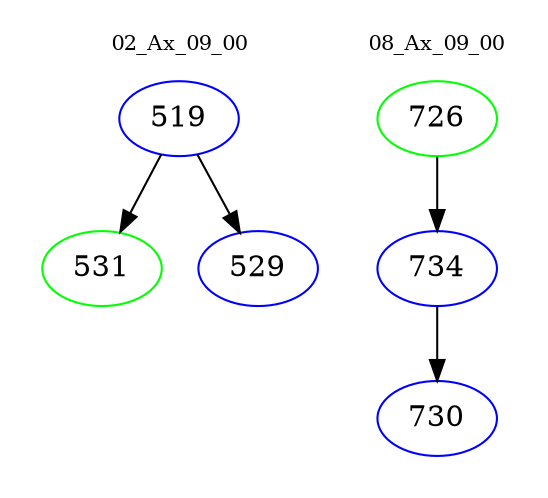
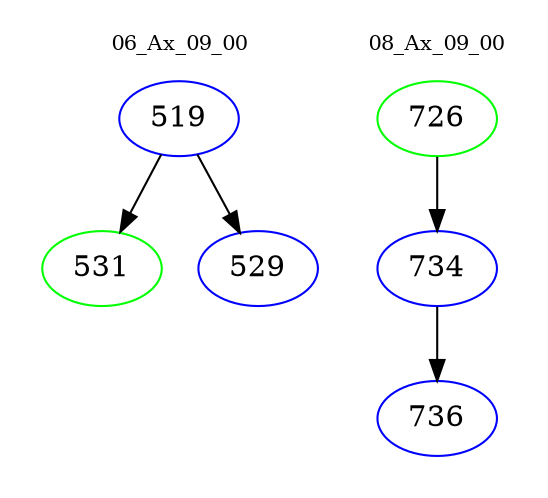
cluster "02_Ax_09_00": label "02_Ax_09_00" -> "06_Ax_09_00"
node "730": label "730" -> "736"
